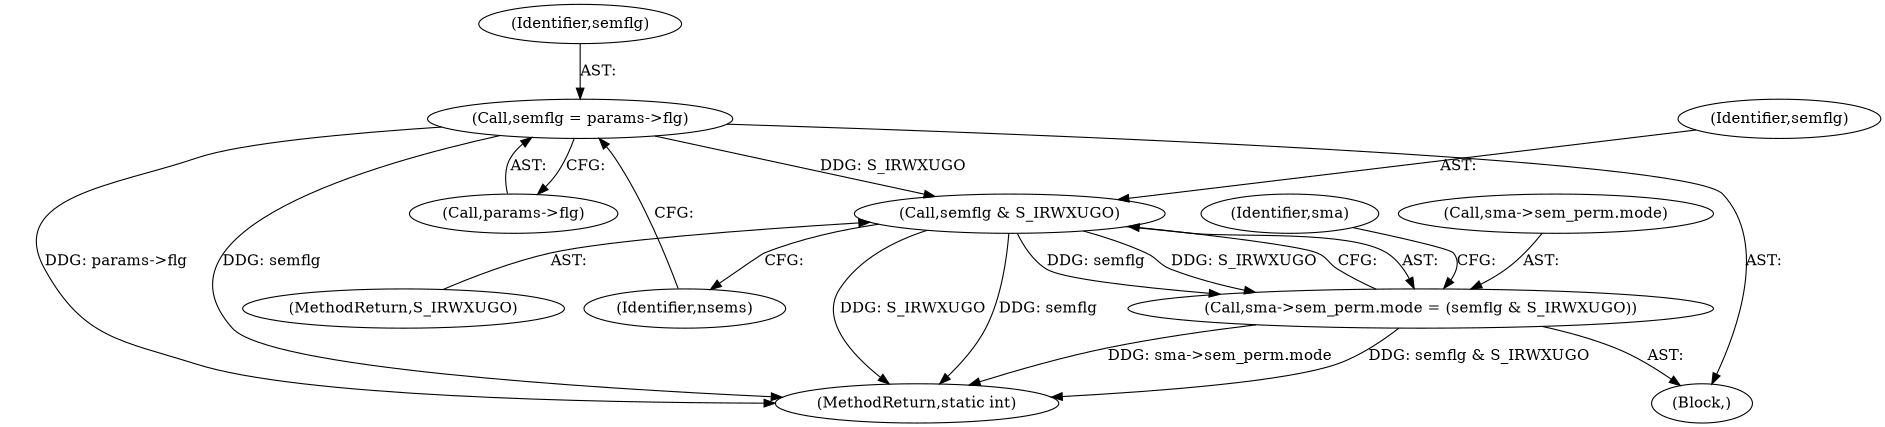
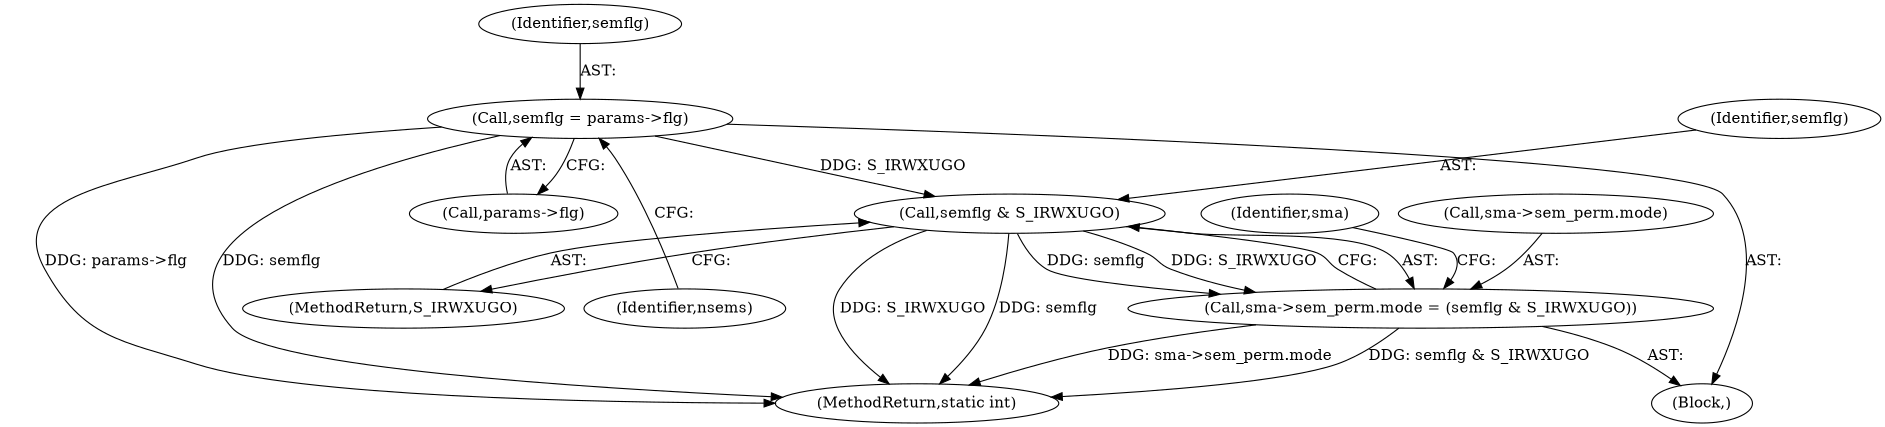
edge "(Call,semflg & S_IRWXUGO)" -> "(Identifier,nsems)": now "(Call,semflg & S_IRWXUGO)" -> "(MethodReturn,S_IRWXUGO)"
